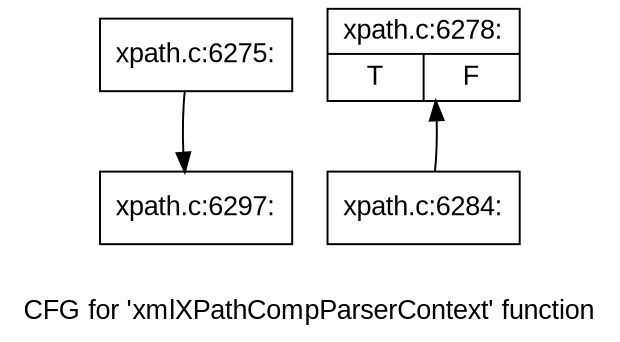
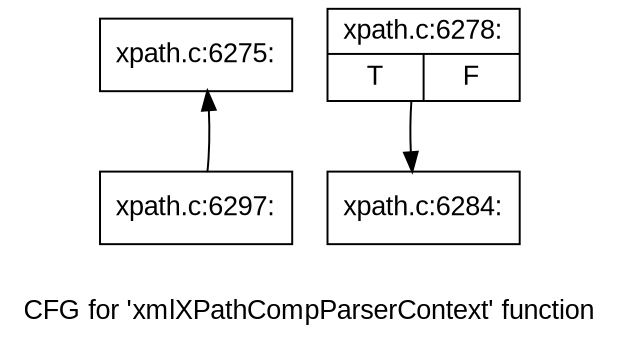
edge "xpath.c:6275:" -> "xpath.c:6297:": reversed
edge "xpath.c:6284:" -> "xpath.c:6278:": reversed
